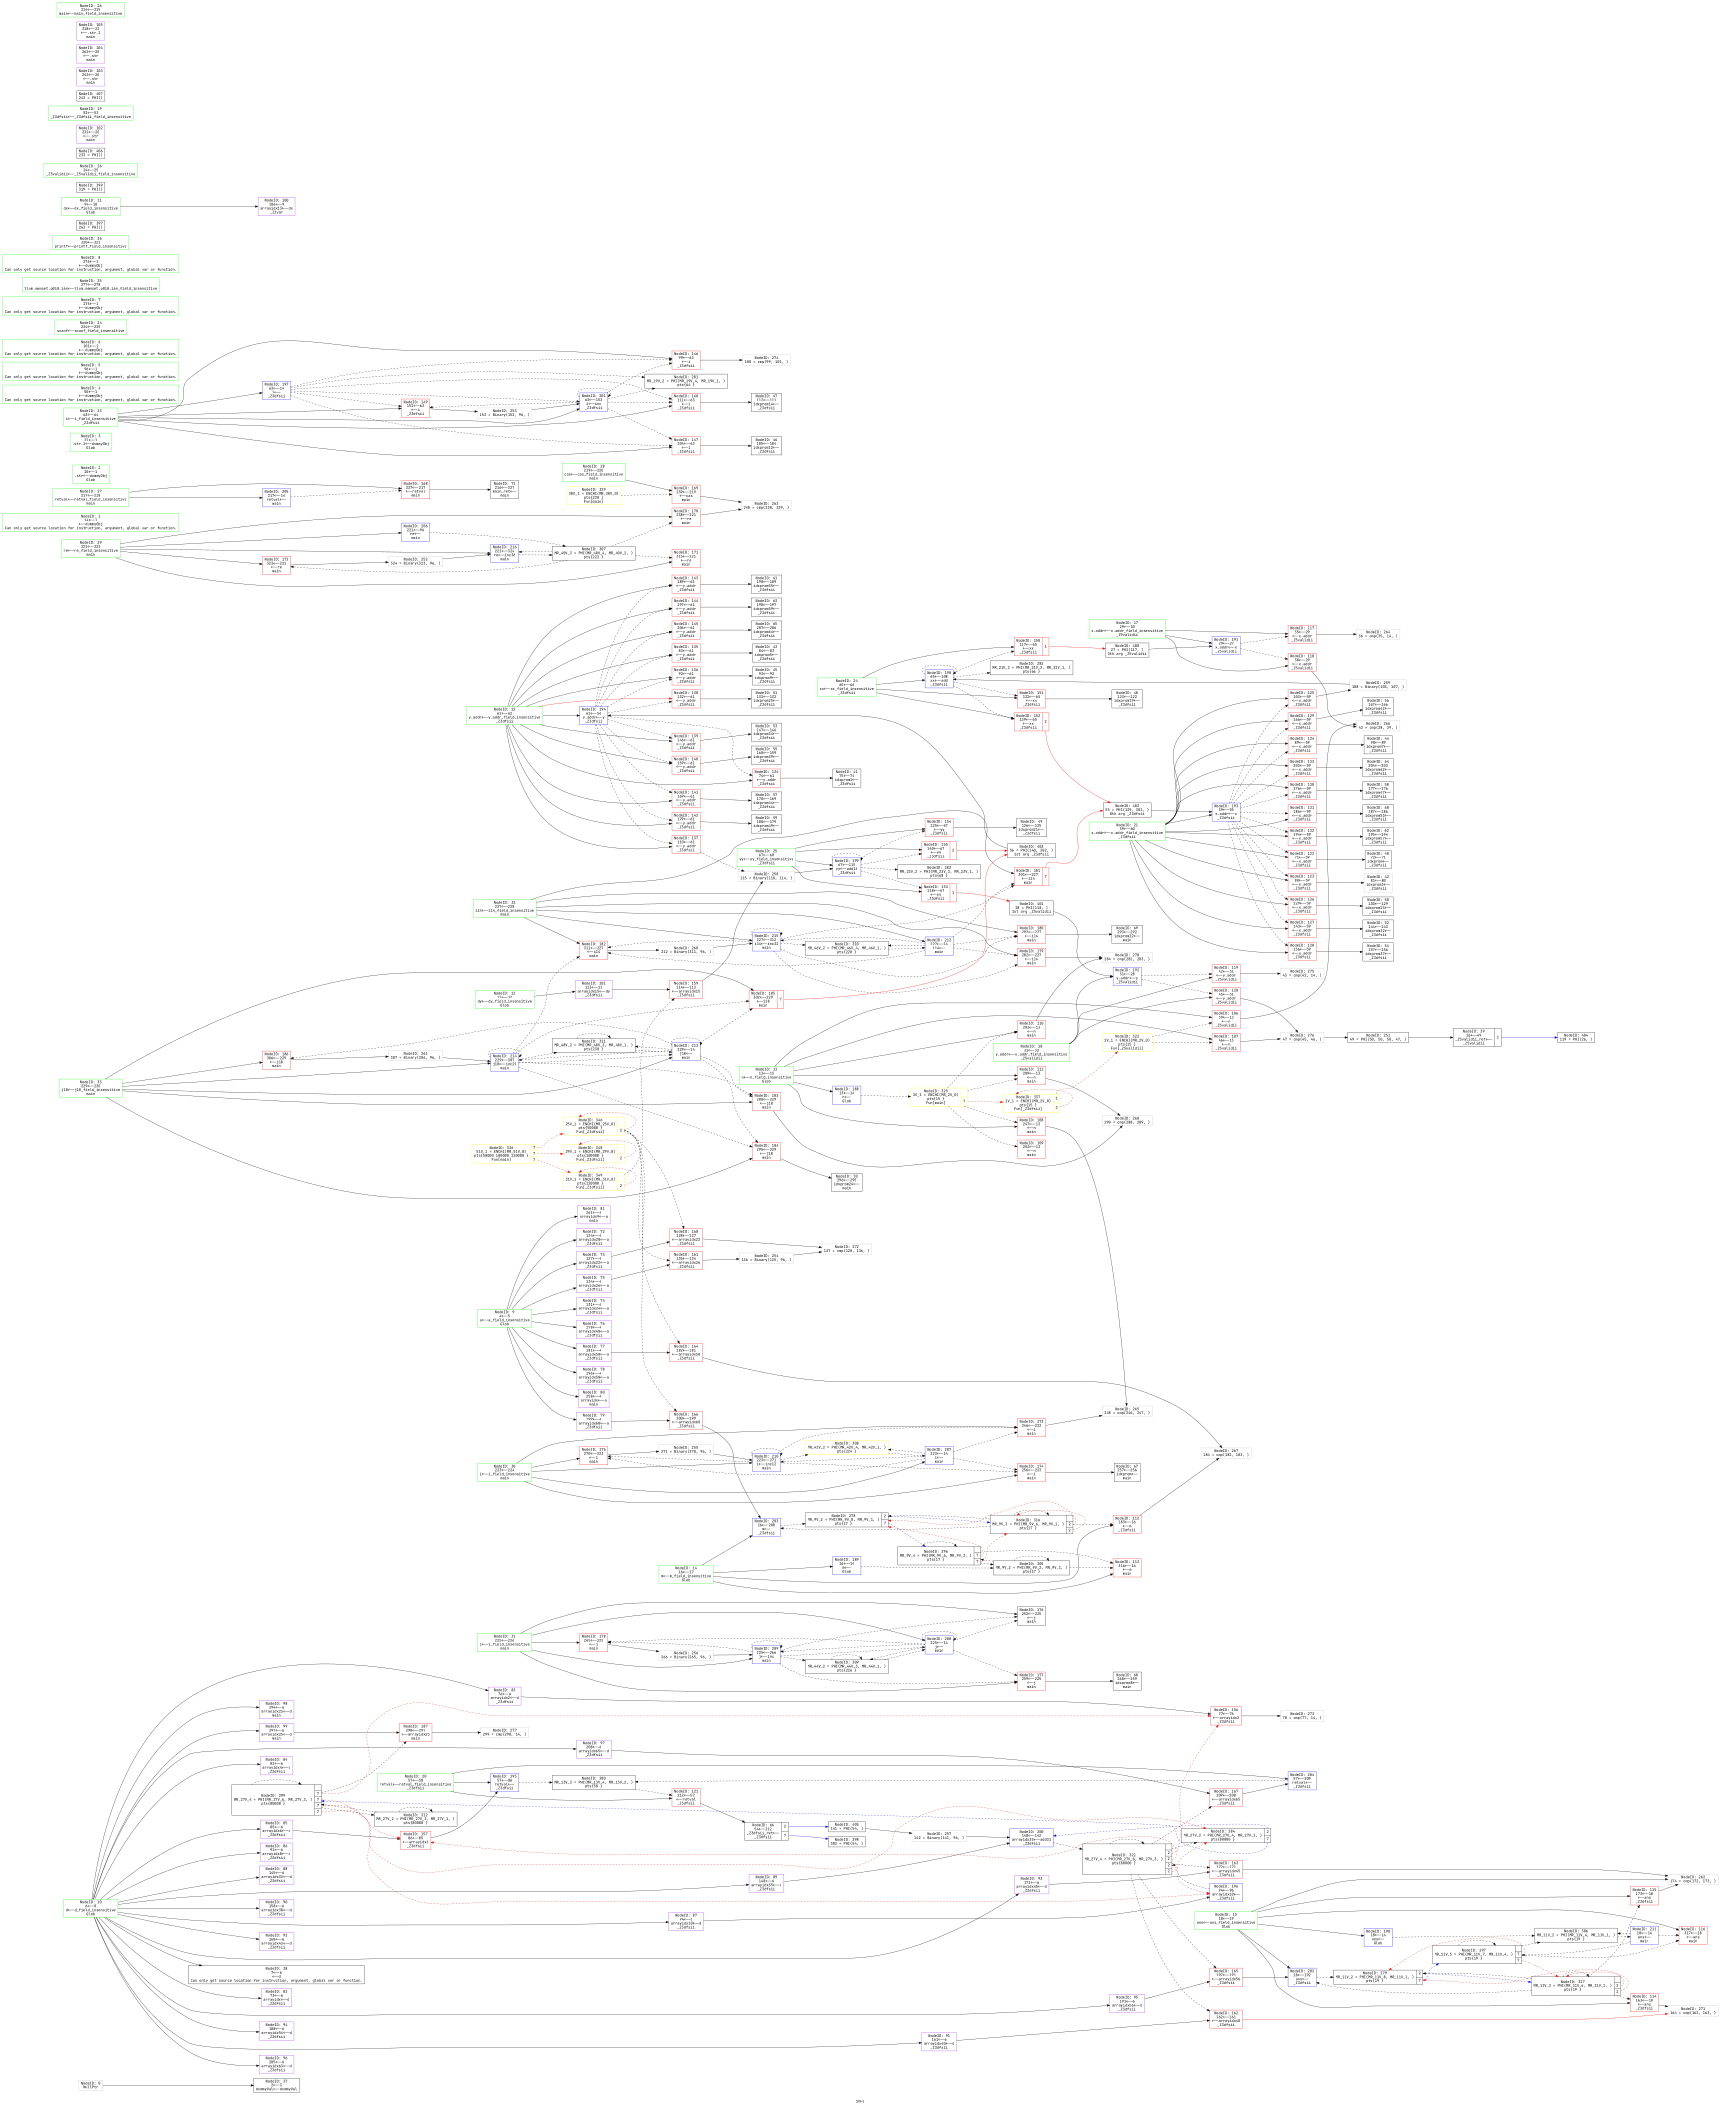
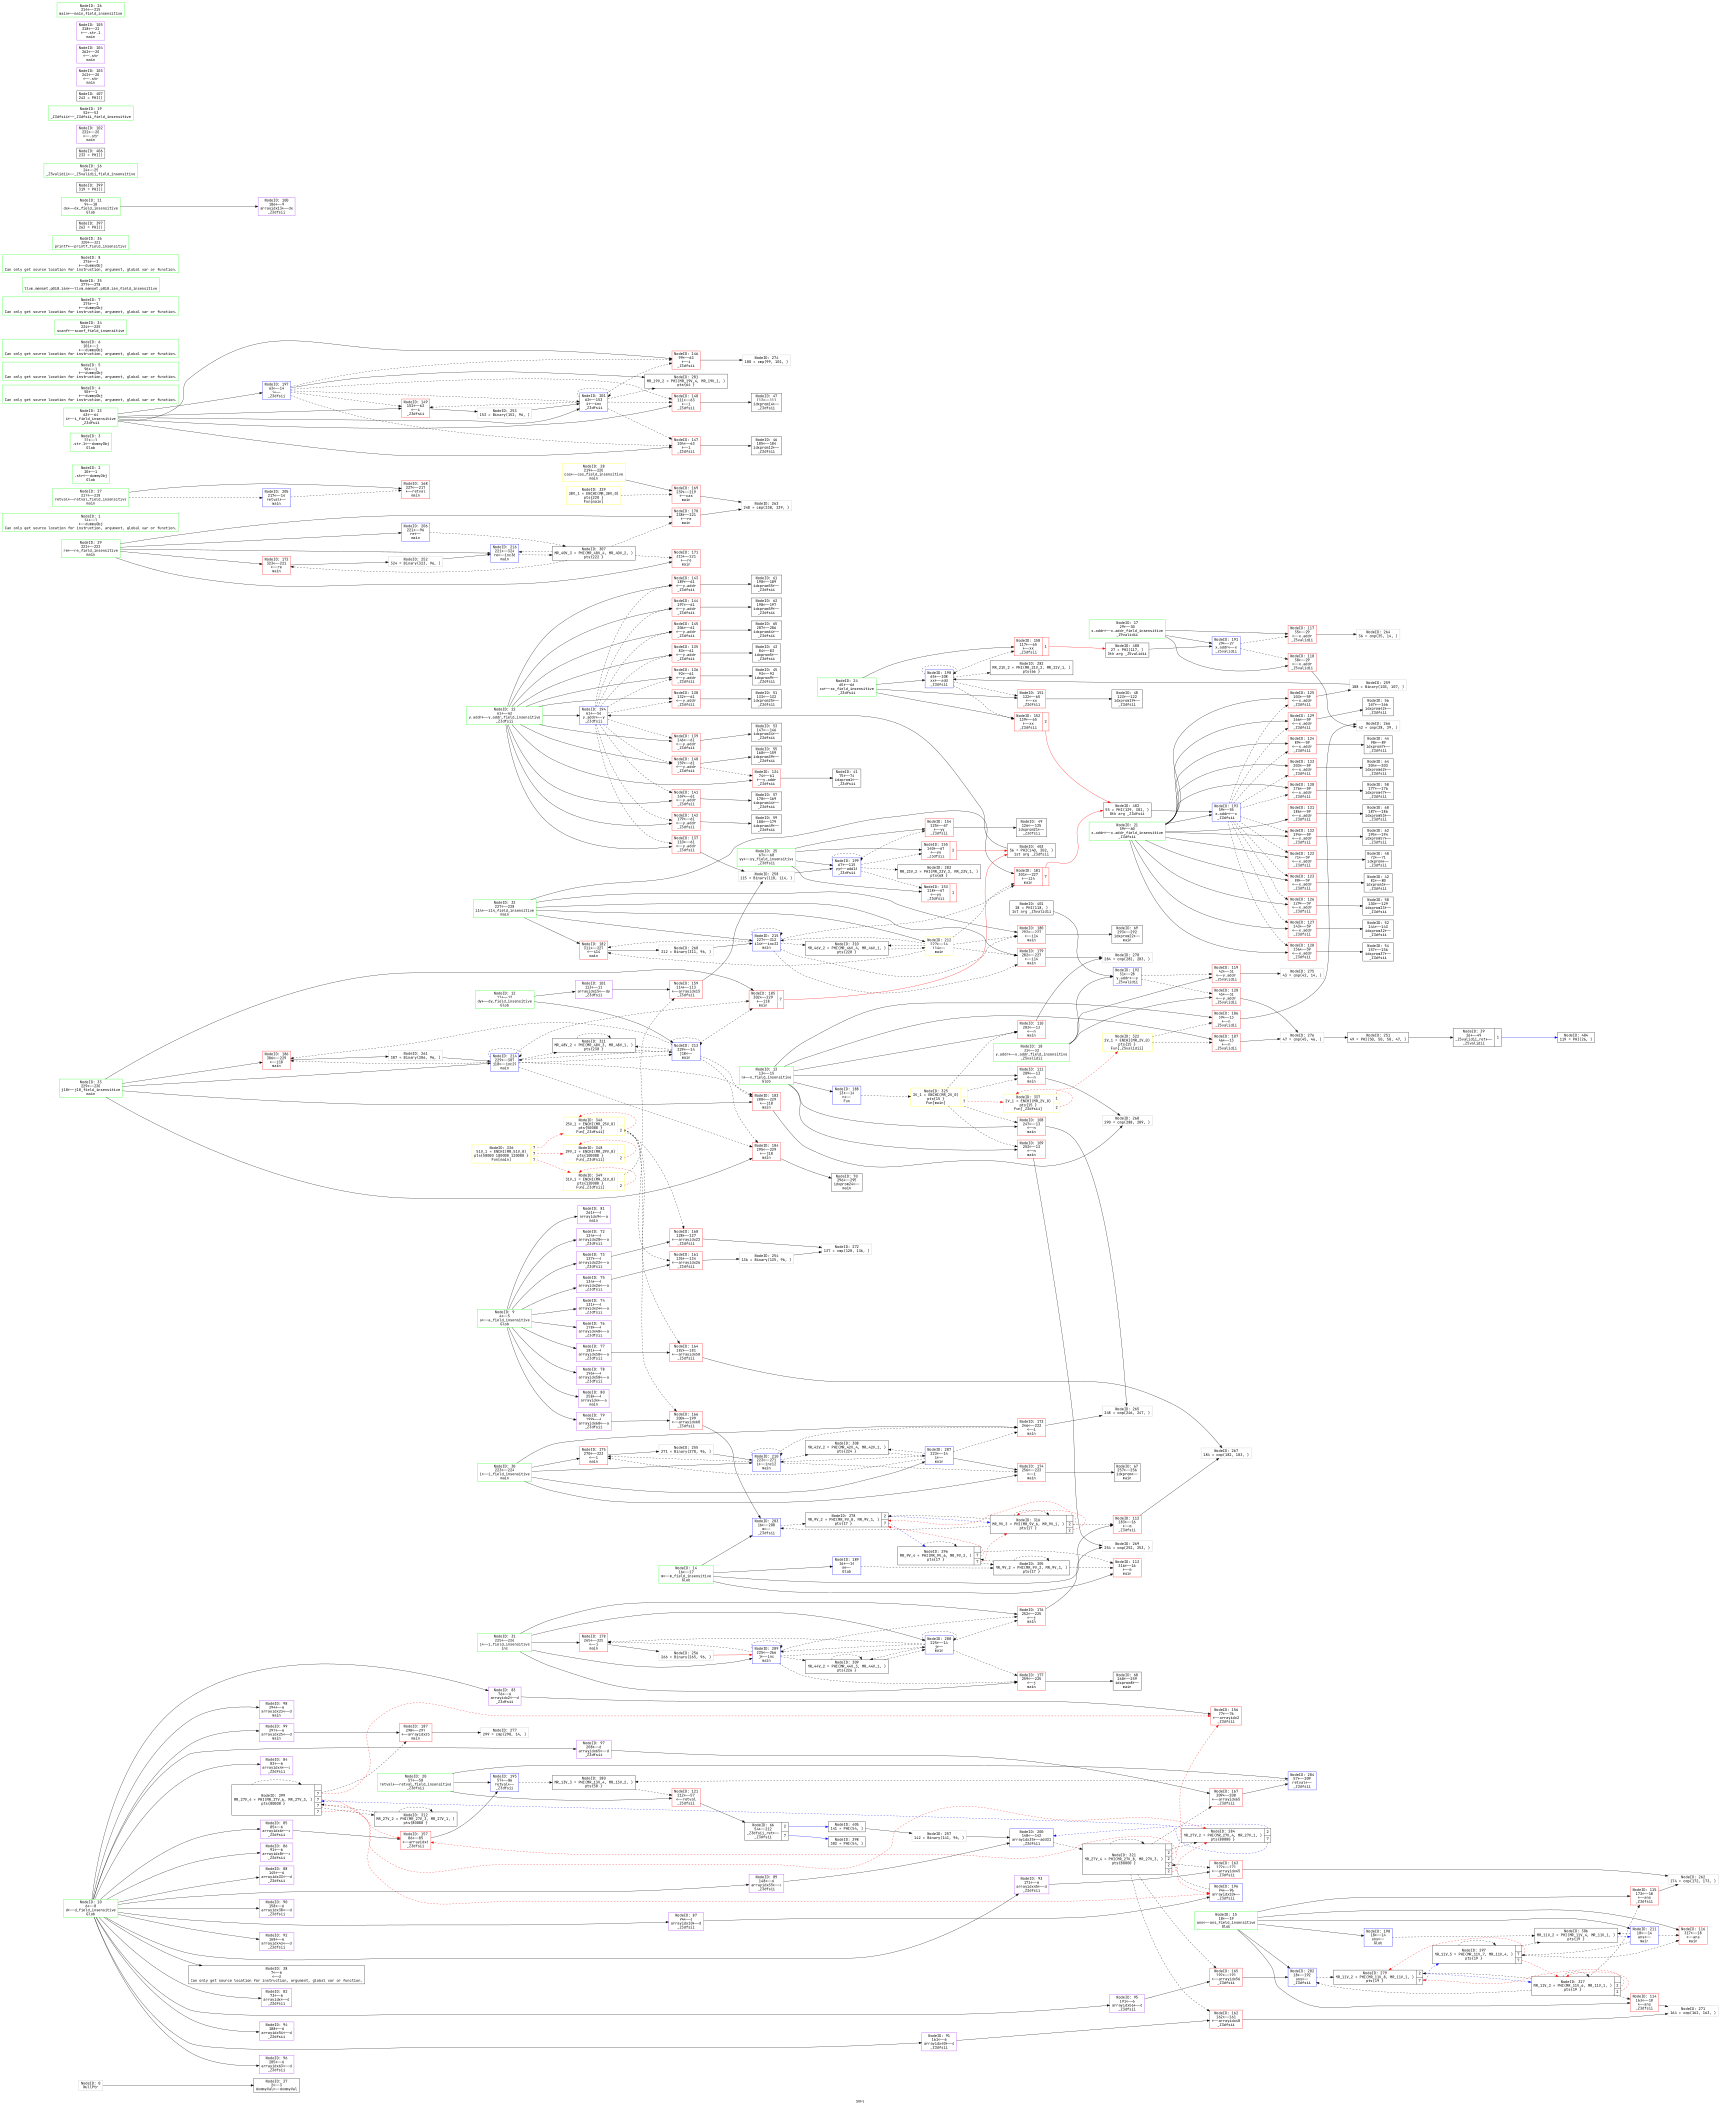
node "NodeID: 100": text "_Z3var" -> "_Z3dfsii"
edge "NodeID: 197" -> "NodeID: 281": style dashed -> solid
node "NodeID: 28": color green -> yellow
node "NodeID: 71": removed
edge "NodeID: 27" -> "NodeID: 205": style solid -> dashed
edge "NodeID: 22" -> "NodeID: 138": color red -> black
edge "NodeID: 194" -> "NodeID: 134": now "NodeID: 140" -> "NodeID: 134"
edge "NodeID: 193" -> "NodeID: 131": removed
edge "NodeID: 137" -> "NodeID: 258": style dashed -> solid
node "NodeID: 42": color grey -> black
edge "NodeID: 153" -> "NodeID: 401": removed
node "NodeID: 212": color blue -> yellow
edge "NodeID: 214" -> "NodeID: 182": now "NodeID: 214" -> "NodeID: 186"
edge "NodeID: 33" -> "NodeID: 213": now "NodeID: 12" -> "NodeID: 213"
node "NodeID: 188": text "Glob" -> "Fun"
edge "NodeID: 13" -> "NodeID: 109": added
node "NodeID: 308": color yellow -> black
edge "NodeID: 207" -> "NodeID: 174": style dashed -> solid
node "NodeID: 269": added
node "NodeID: 176": color black -> red
node "NodeID: 31": text "main" -> "inc"
edge "NodeID: 256" -> "NodeID: 209": color black -> red
node "NodeID: 273": removed
edge "NodeID: 15" -> "NodeID: 262": now "NodeID: 15" -> "NodeID: 211"
edge "NodeID: 306" -> "NodeID: 211": color black -> blue
edge "NodeID: 162" -> "NodeID: 271": color red -> black
